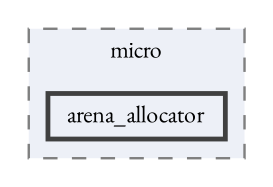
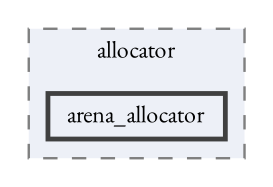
cluster "micro": label "micro" -> "allocator"
